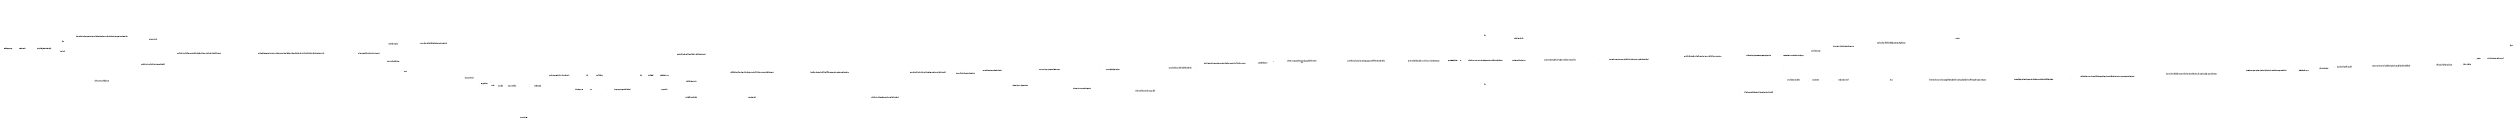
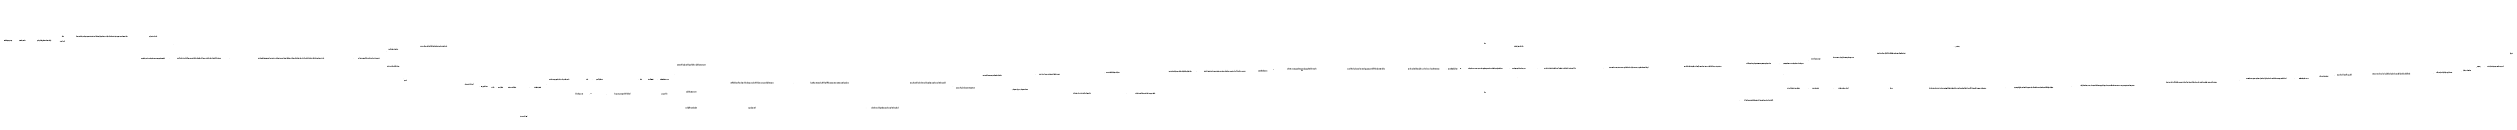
node "In realtà non è molto diverso dal tagliarsi le unghie.": removed
